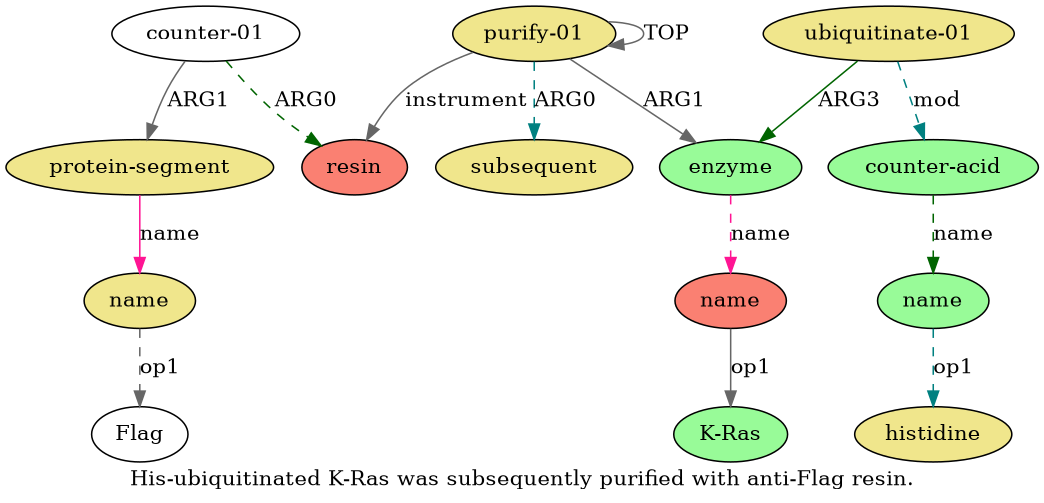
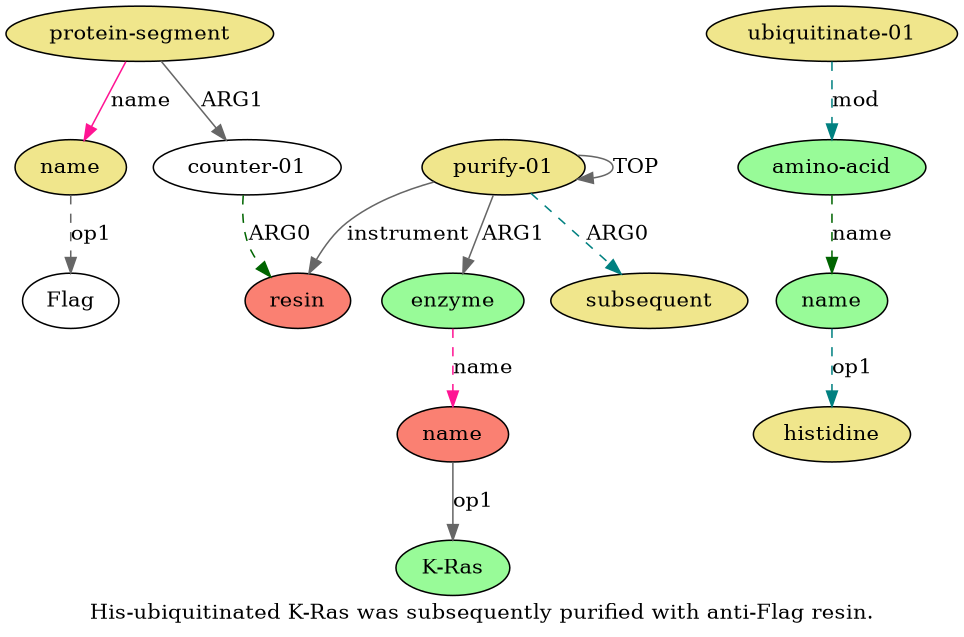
edge "counter-01" -> "protein-segment": reversed
edge "ubiquitinate-01" -> "enzyme": removed, label "ARG3"
node "counter-acid": label "counter-acid" -> "amino-acid"
